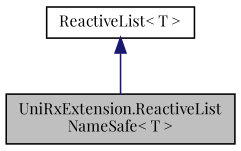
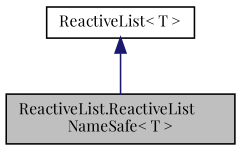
node "UniRxExtension.ReactiveList NameSafe< T >": label "UniRxExtension.ReactiveList NameSafe< T >" -> "ReactiveList.ReactiveList NameSafe< T >"
